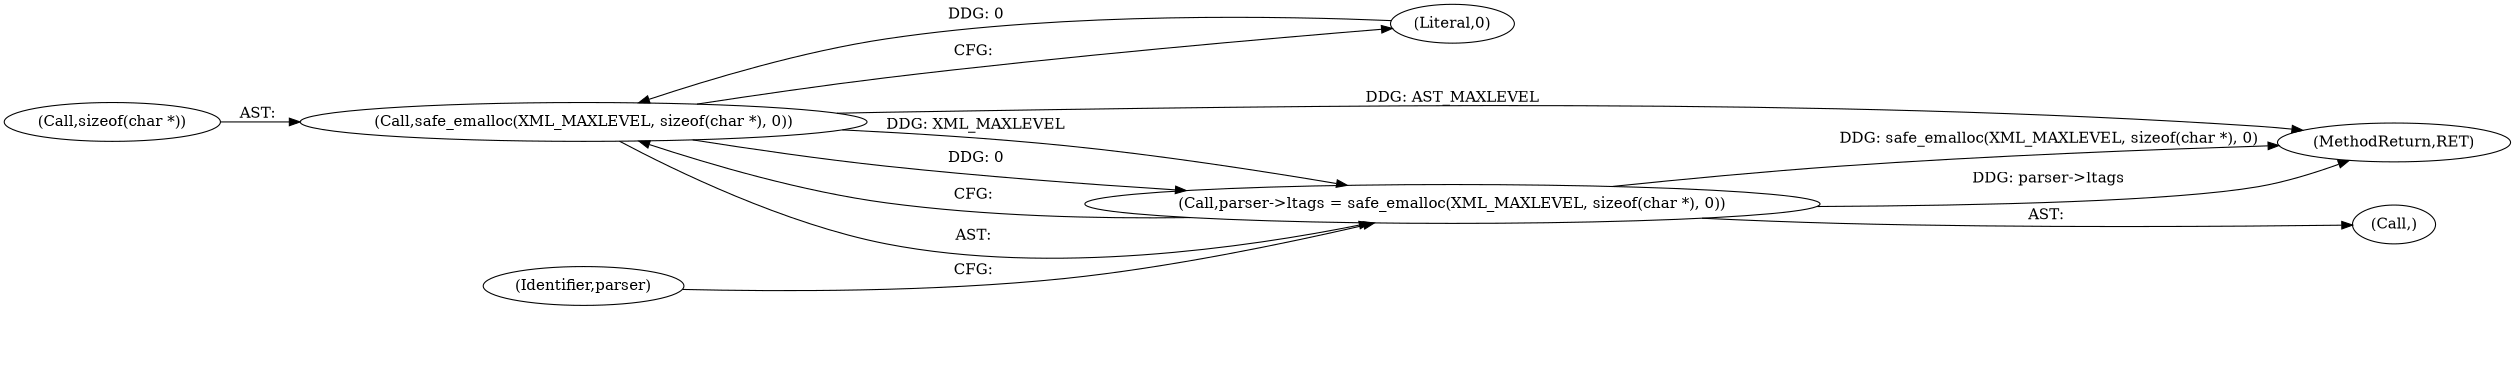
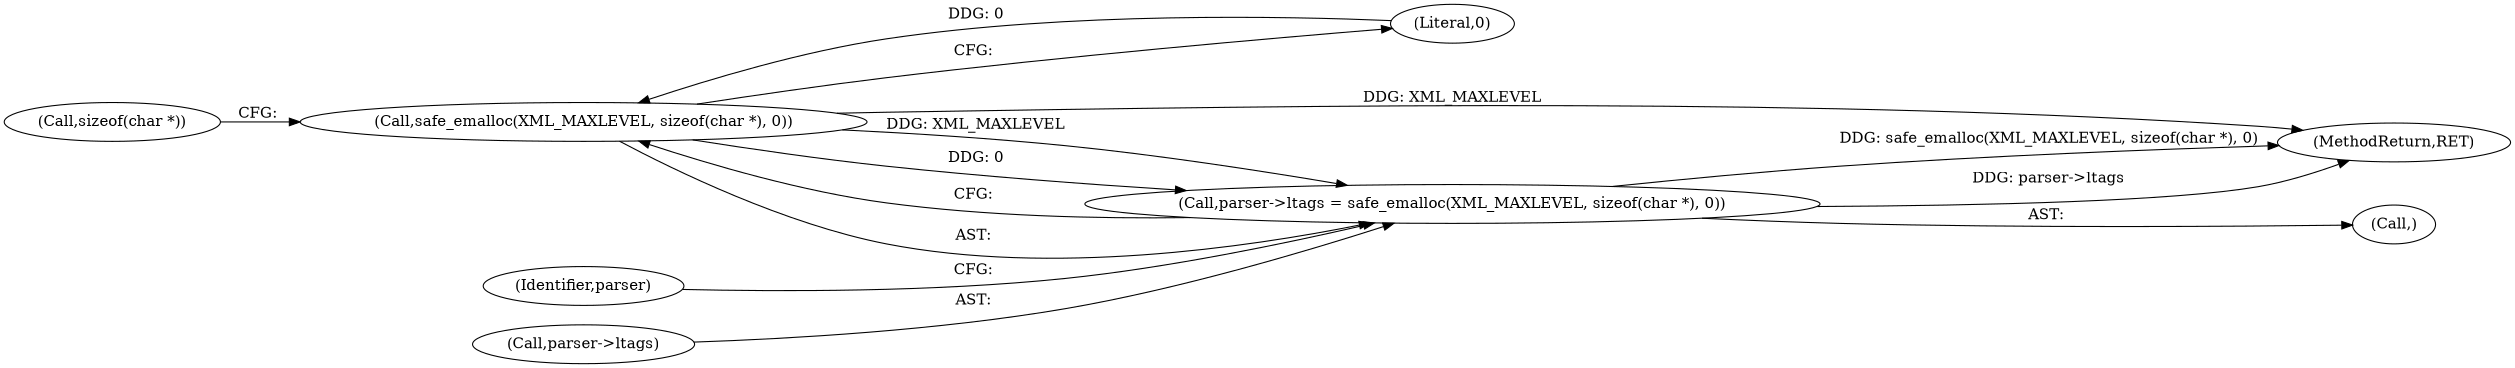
edge "(Call,safe_emalloc(XML_MAXLEVEL, sizeof(char *), 0))" -> "(MethodReturn,RET)": label "DDG: AST_MAXLEVEL" -> "DDG: XML_MAXLEVEL"
edge "(Call,sizeof(char *))" -> "(Call,safe_emalloc(XML_MAXLEVEL, sizeof(char *), 0))": label "AST: " -> "CFG: "
node "(Call,parser->ltags)": added
